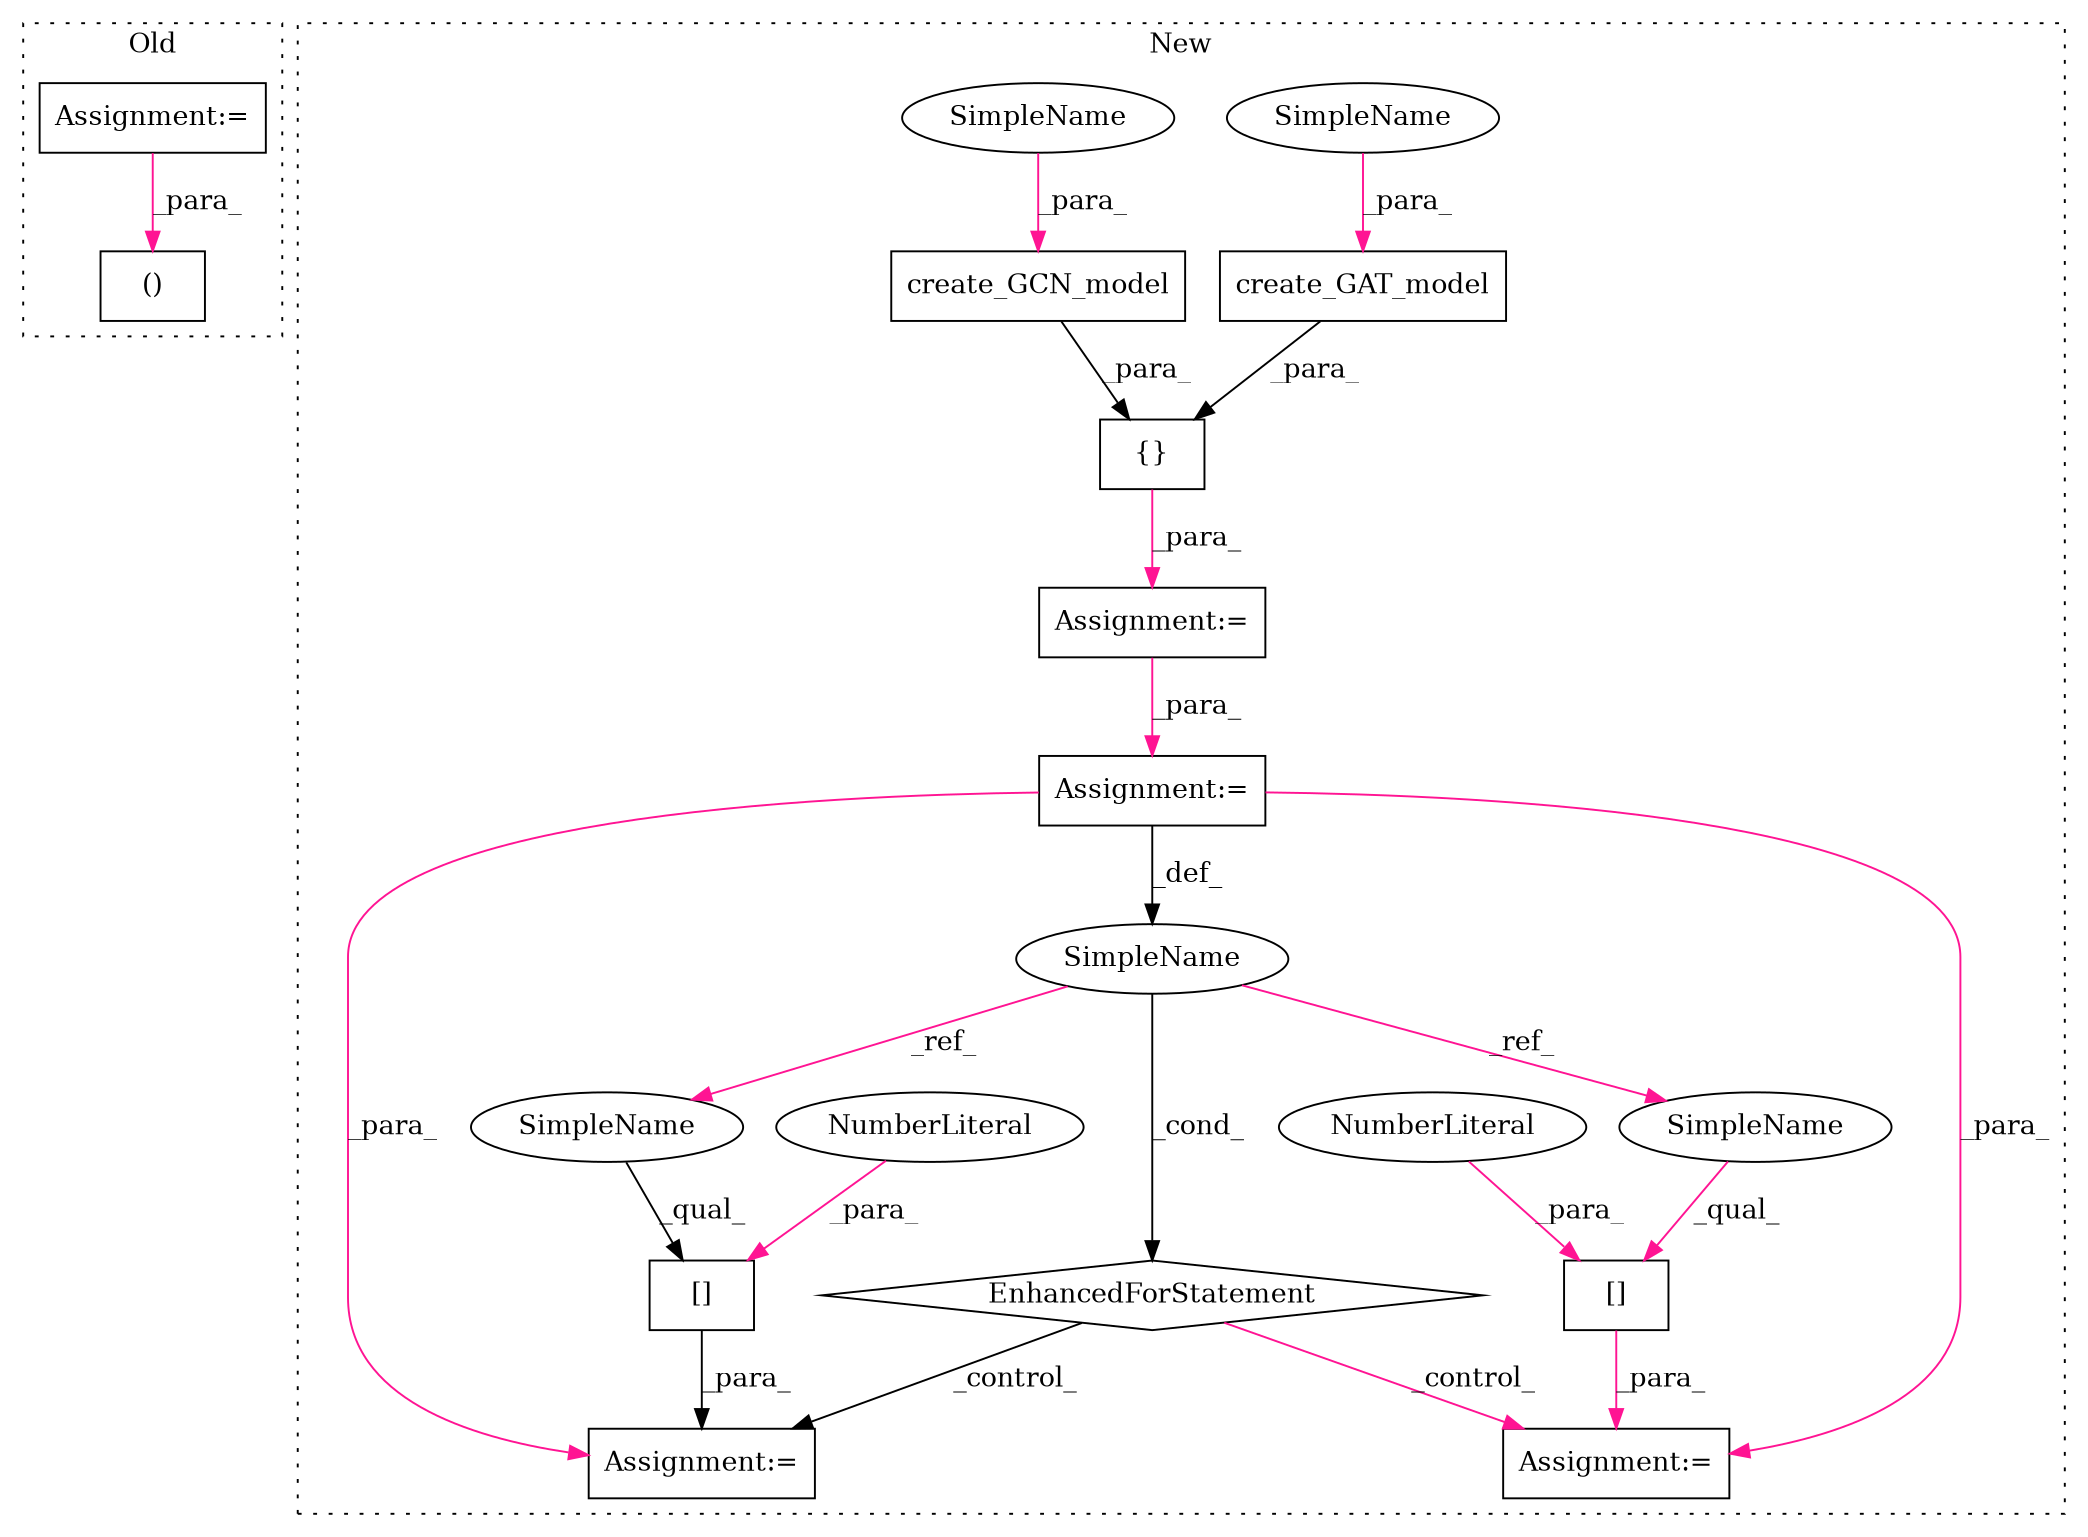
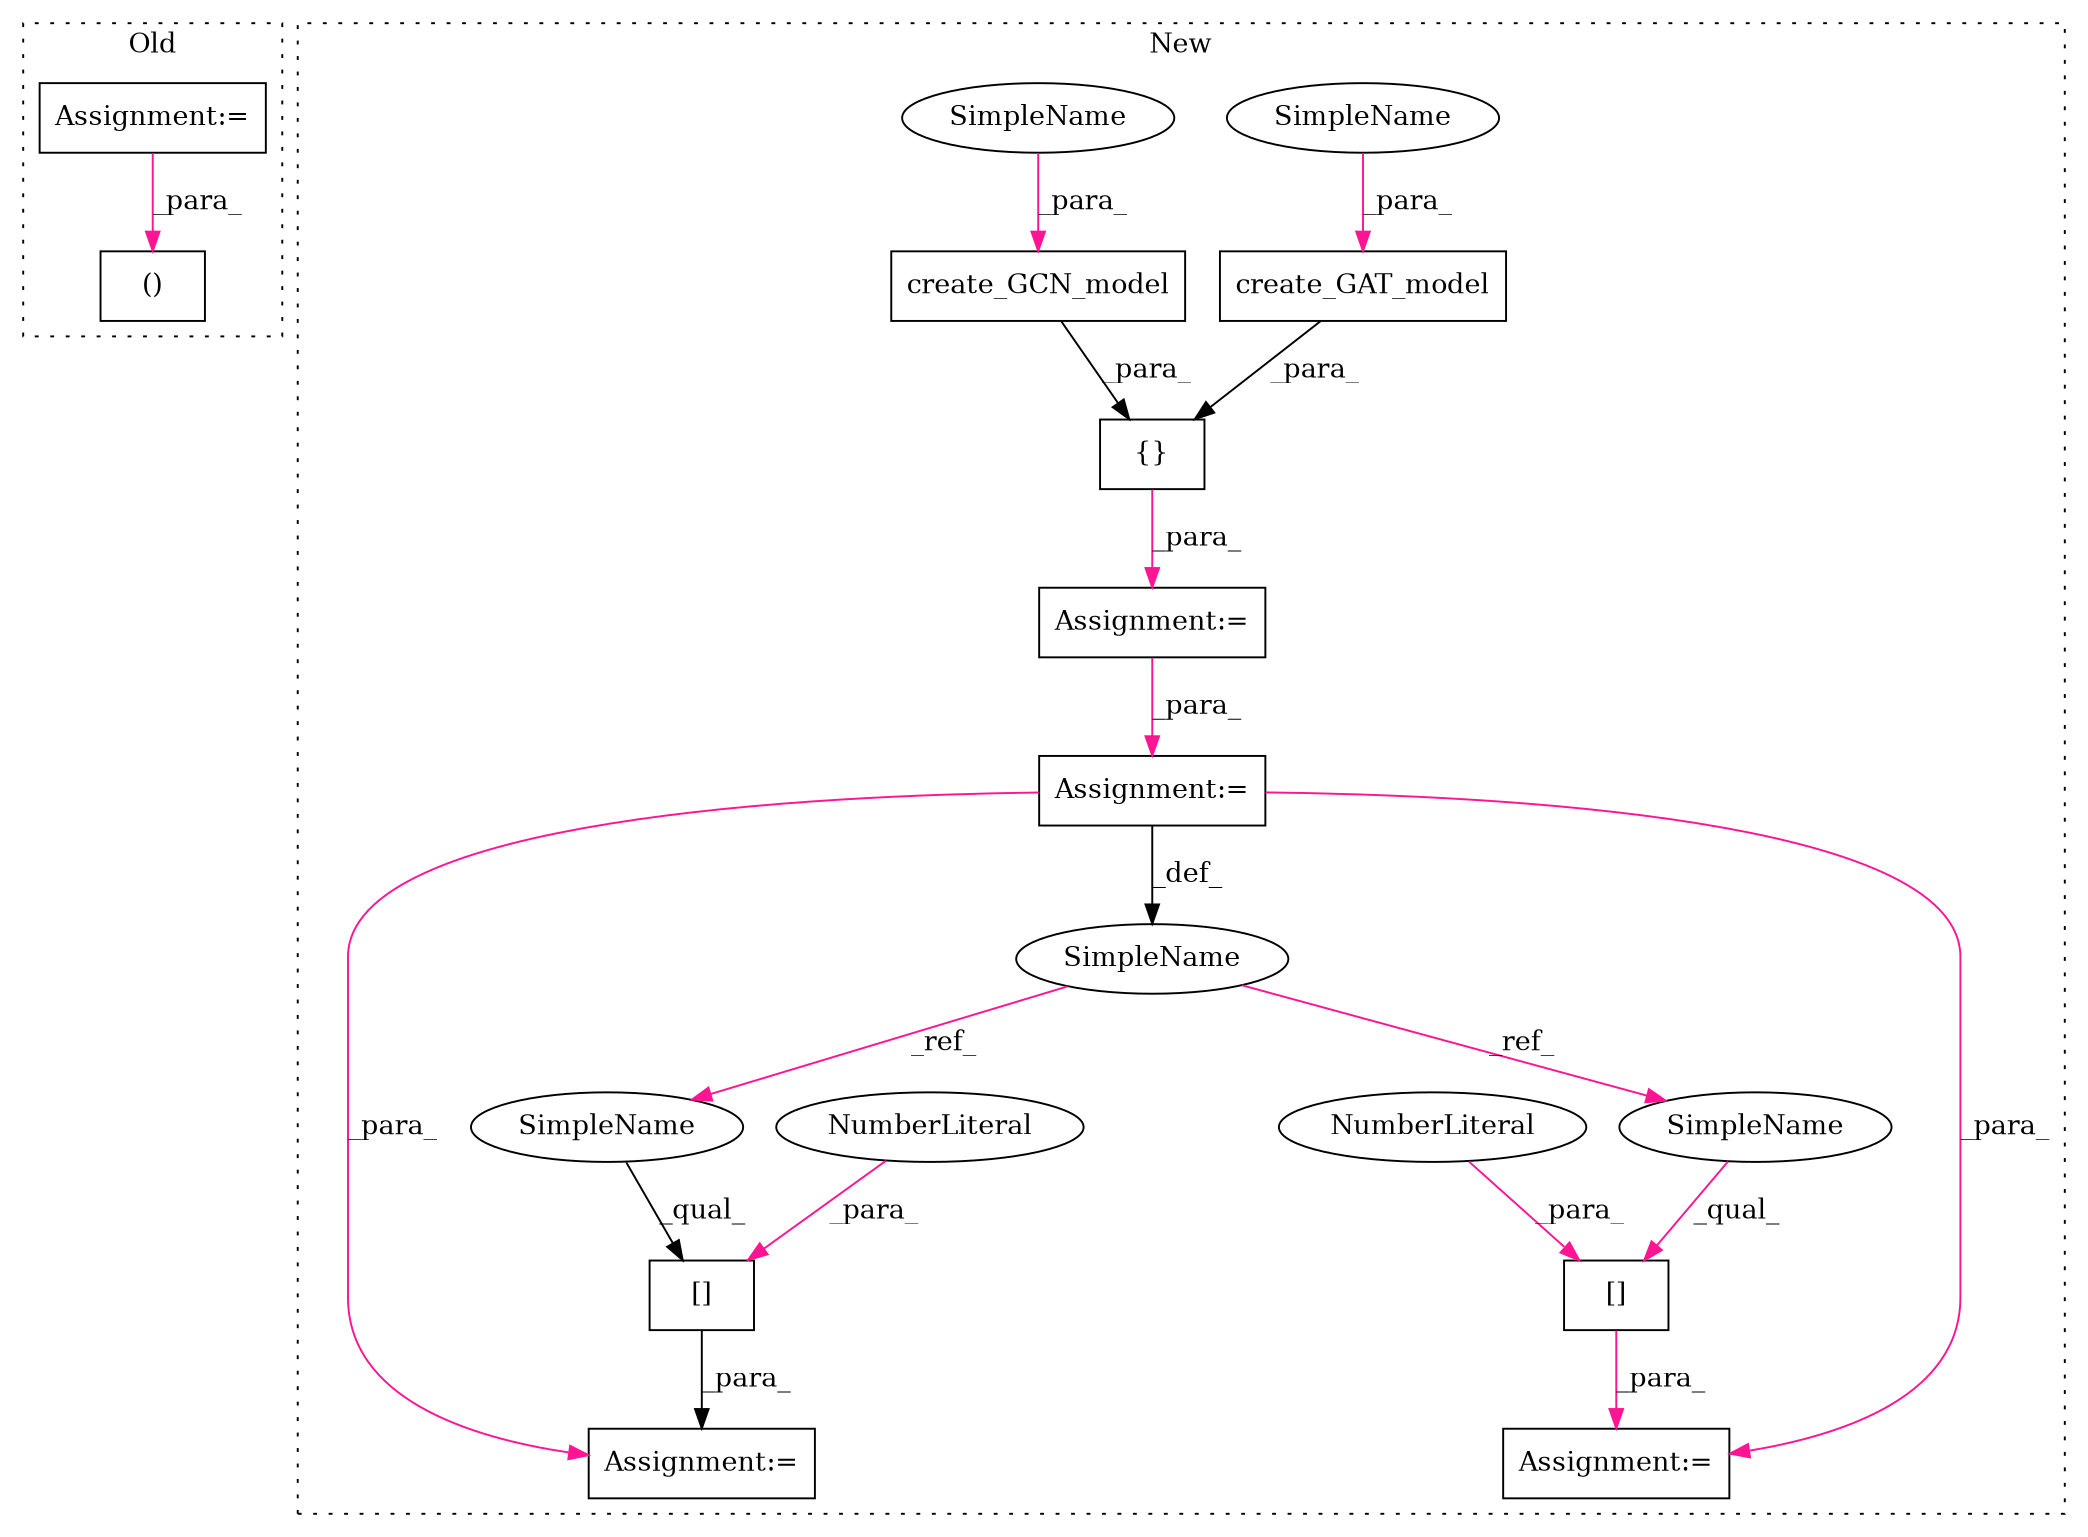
node "EnhancedForStatement": removed
